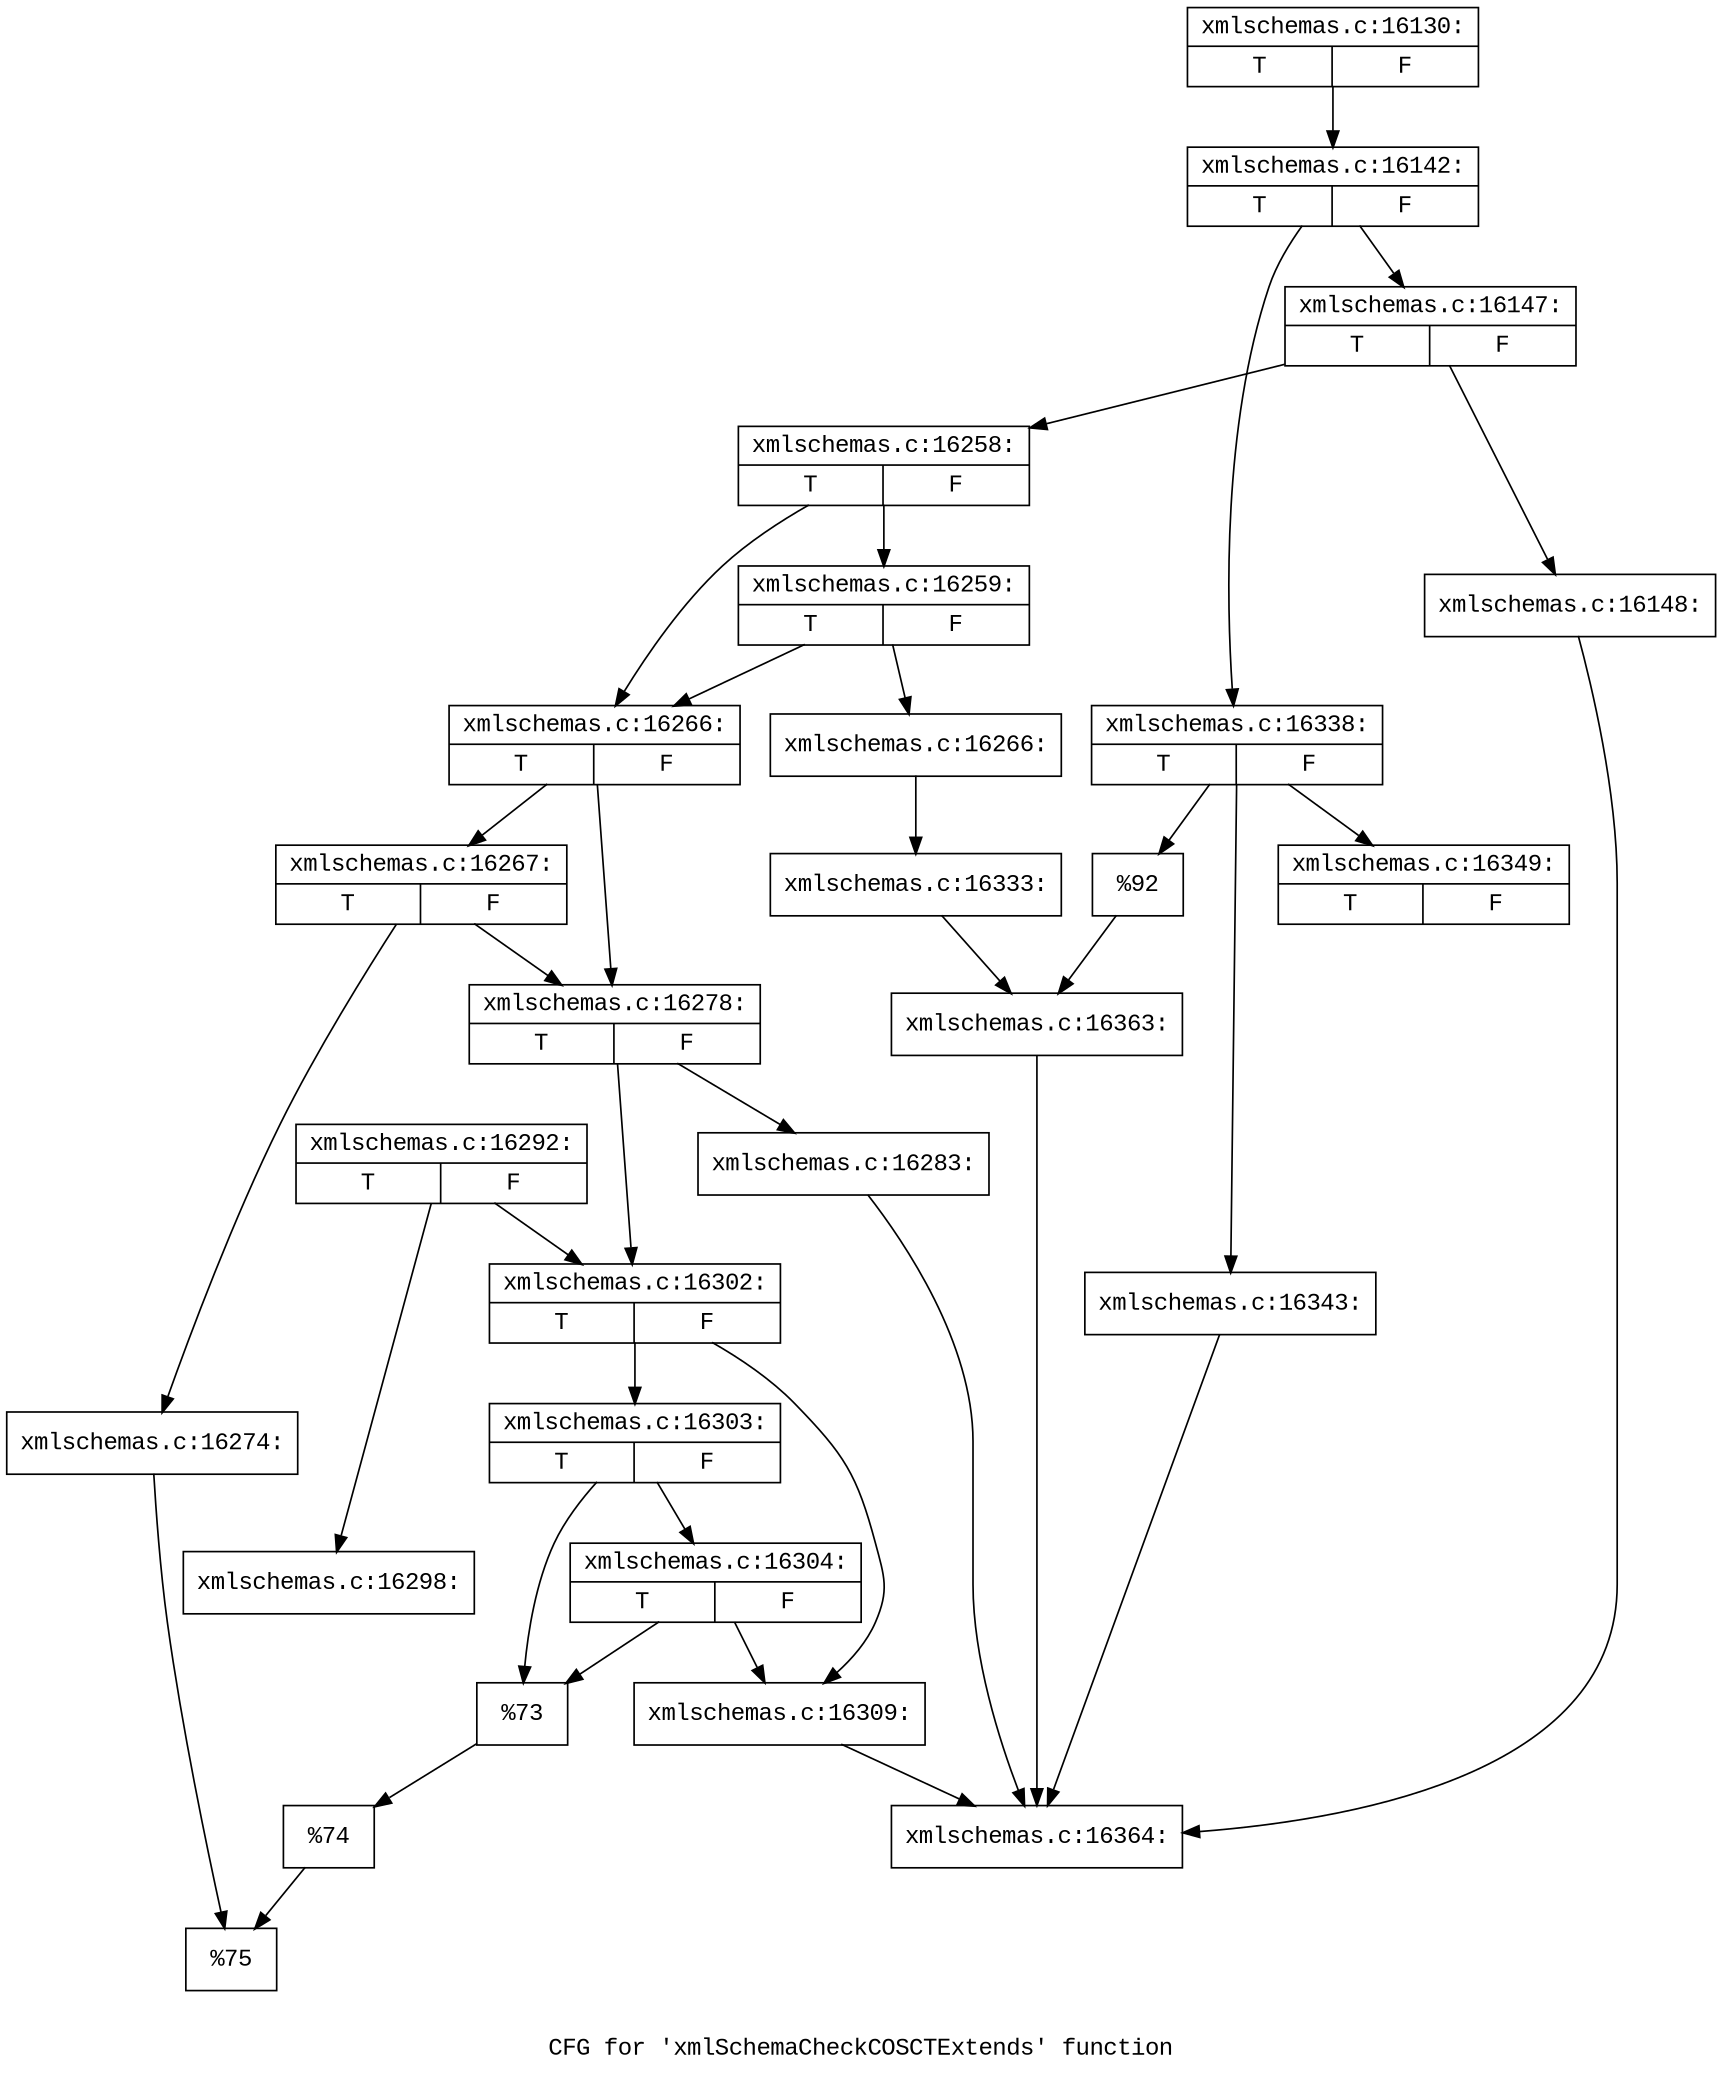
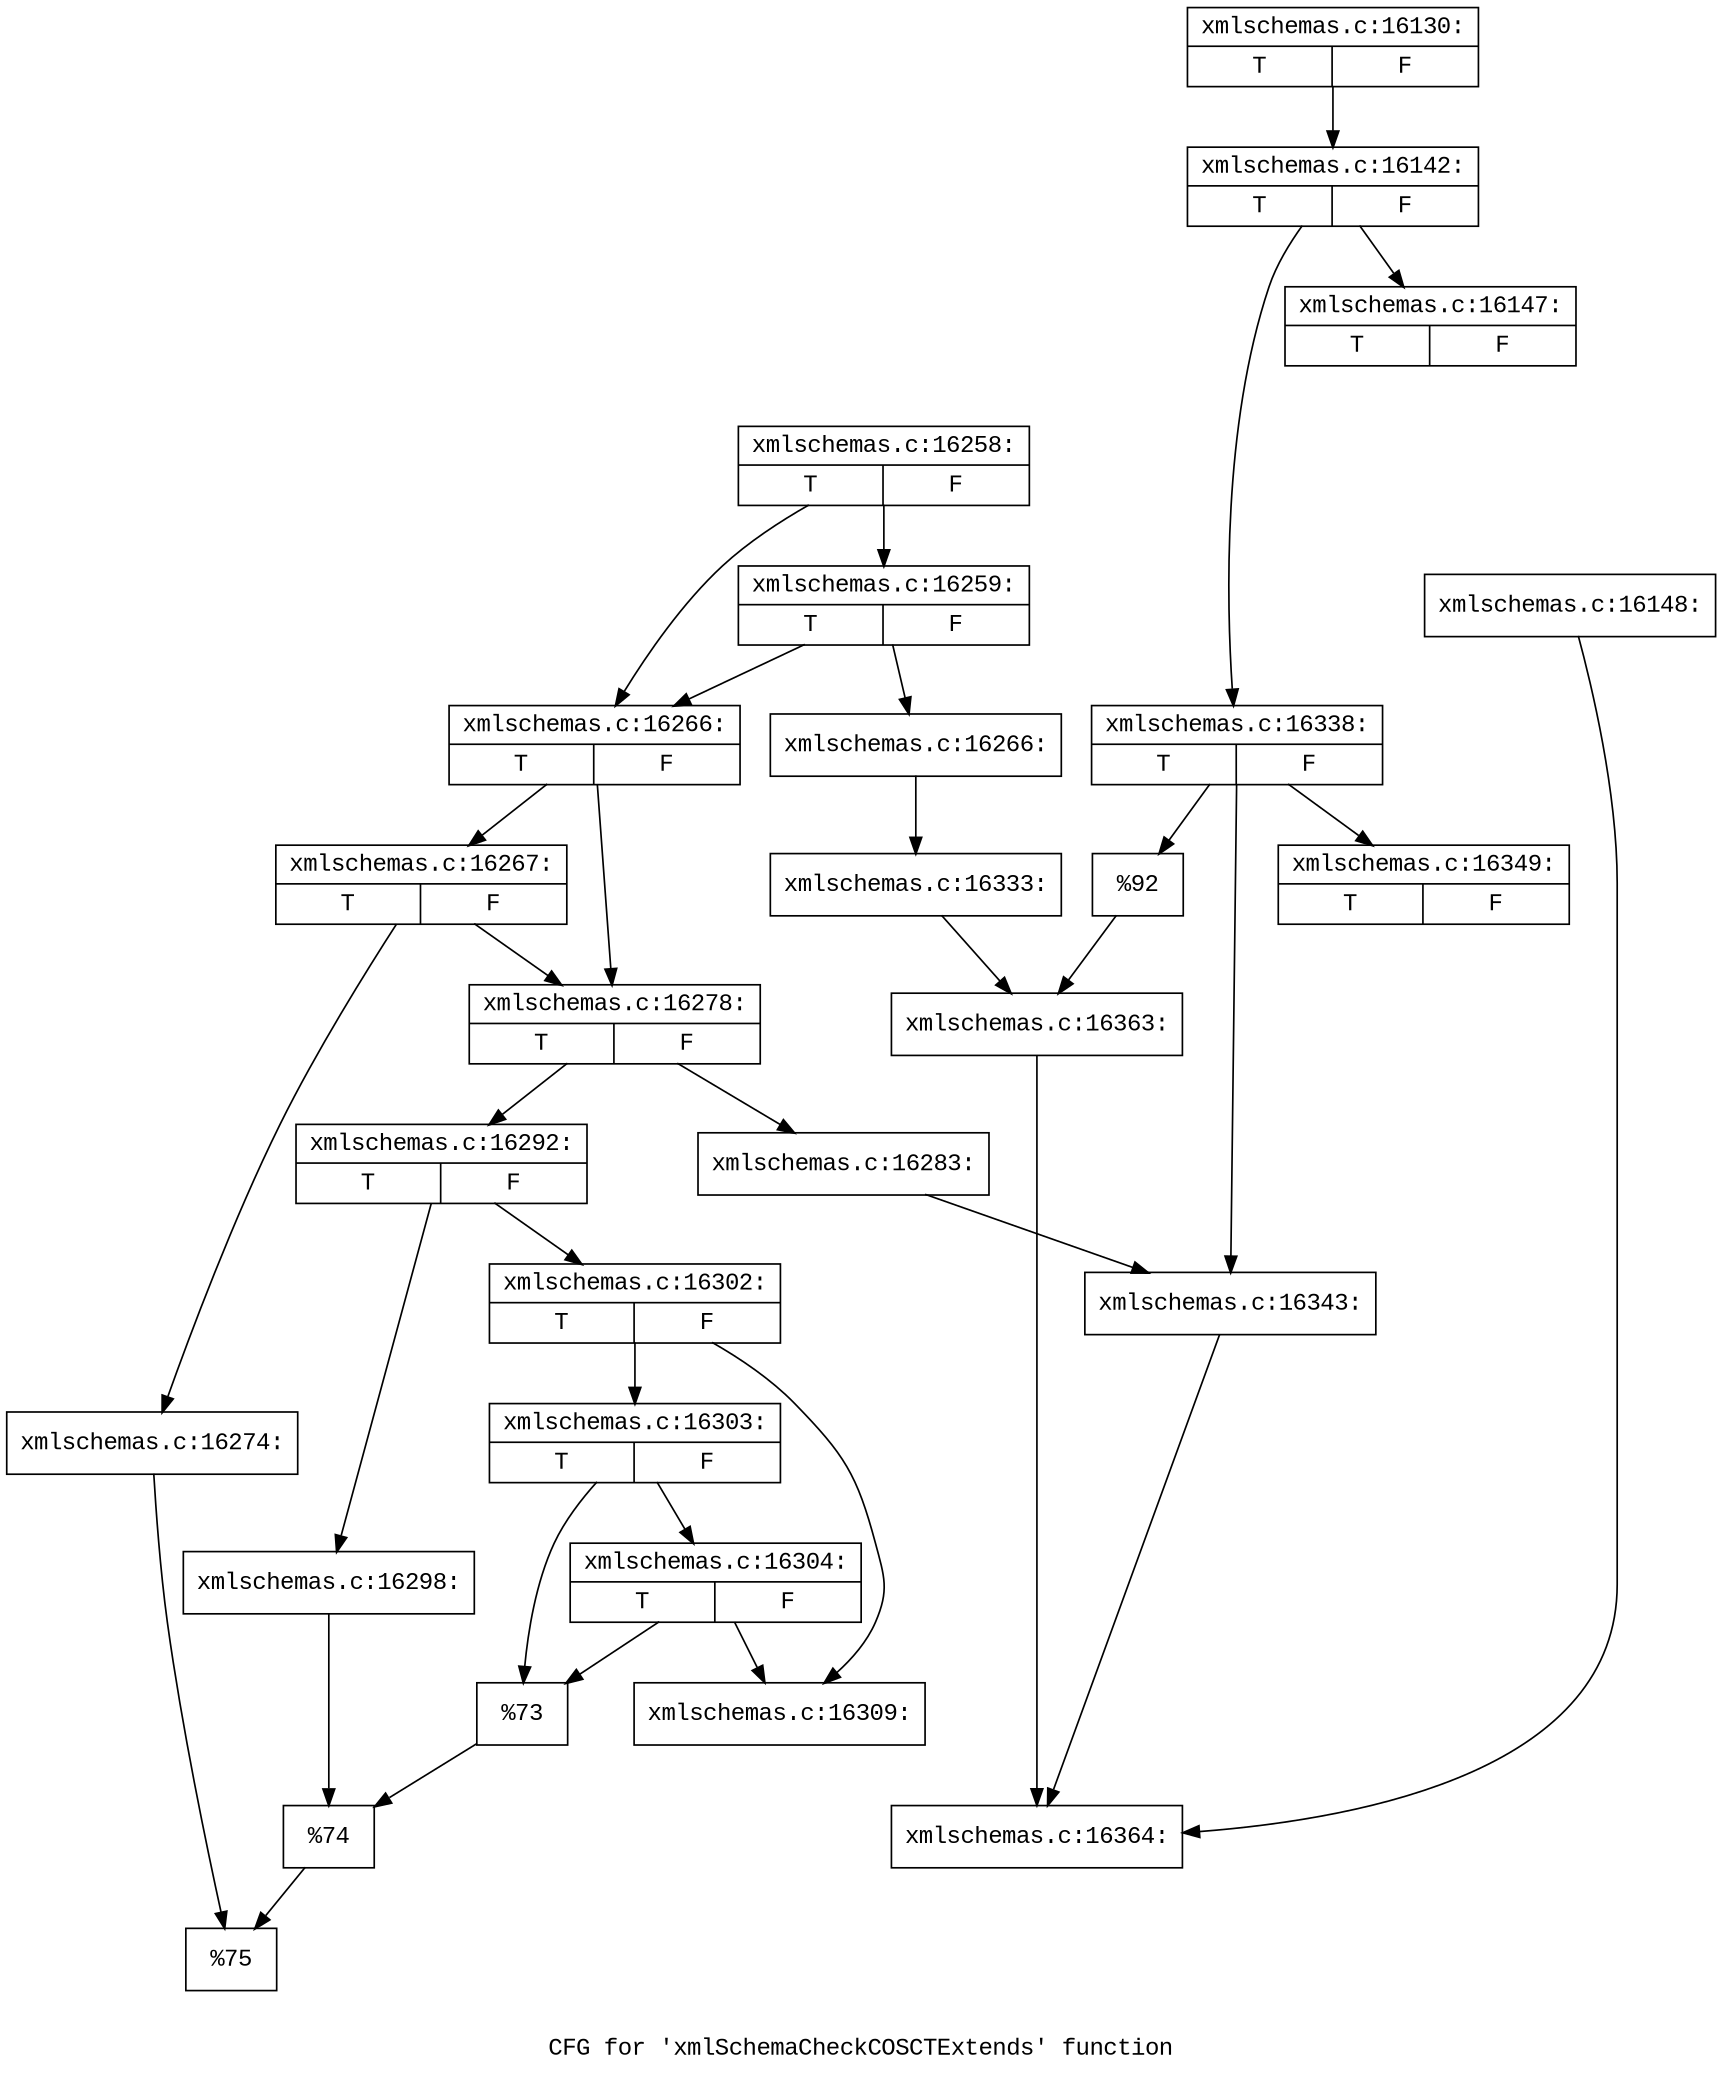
edge "xmlschemas.c:16147:" -> "xmlschemas.c:16258:": removed
edge "xmlschemas.c:16147:" -> "xmlschemas.c:16148:": removed
edge "xmlschemas.c:16278:" -> "xmlschemas.c:16302:": now "xmlschemas.c:16278:" -> "xmlschemas.c:16292:"
edge "xmlschemas.c:16283:" -> "xmlschemas.c:16364:": now "xmlschemas.c:16283:" -> "xmlschemas.c:16343:"
edge "xmlschemas.c:16298:" -> "%74": added
edge "xmlschemas.c:16309:" -> "xmlschemas.c:16364:": removed
